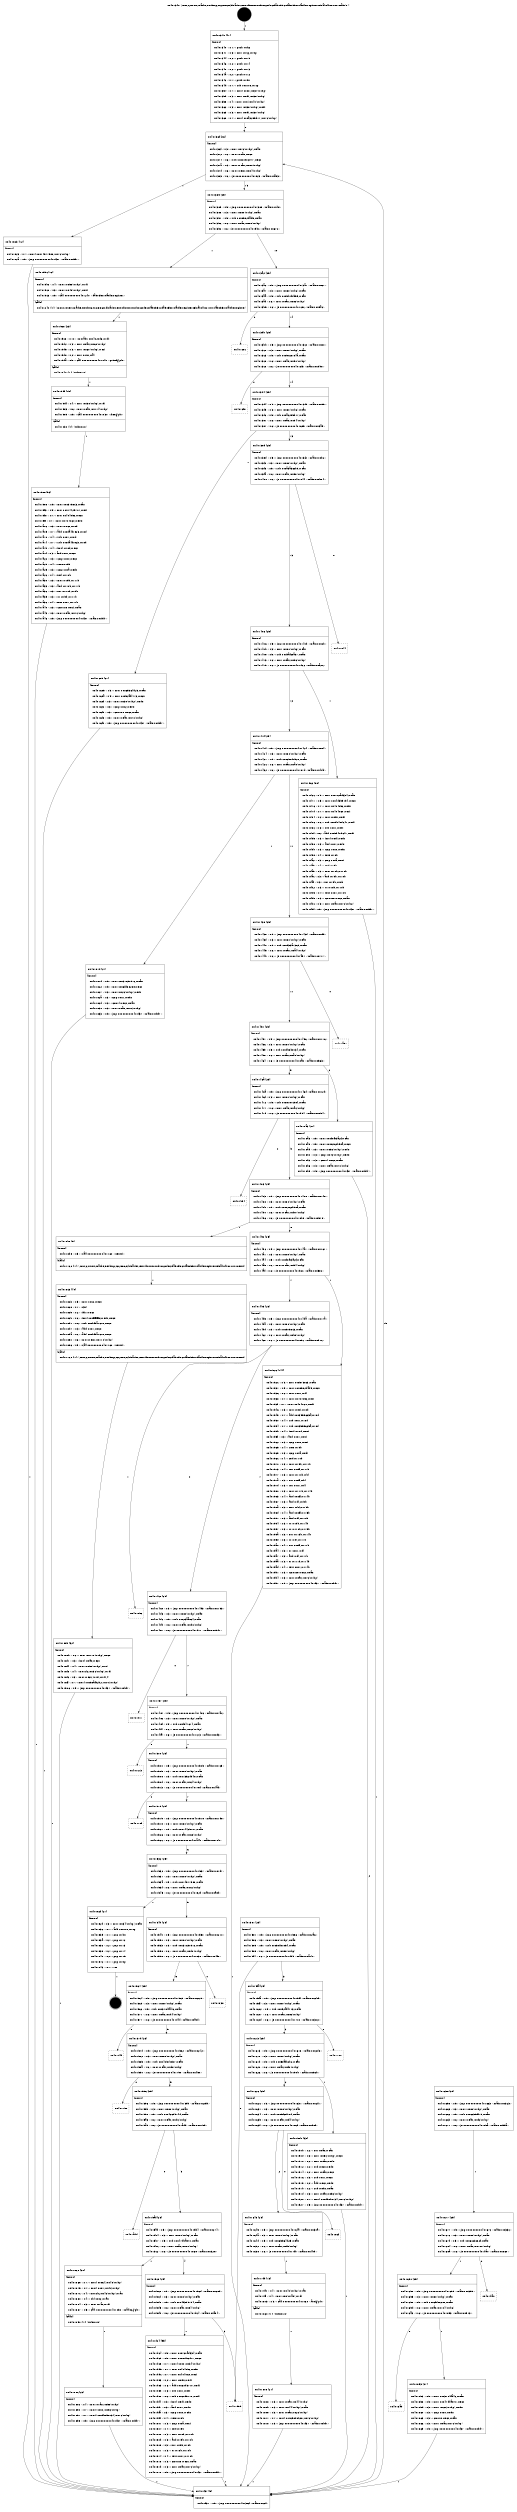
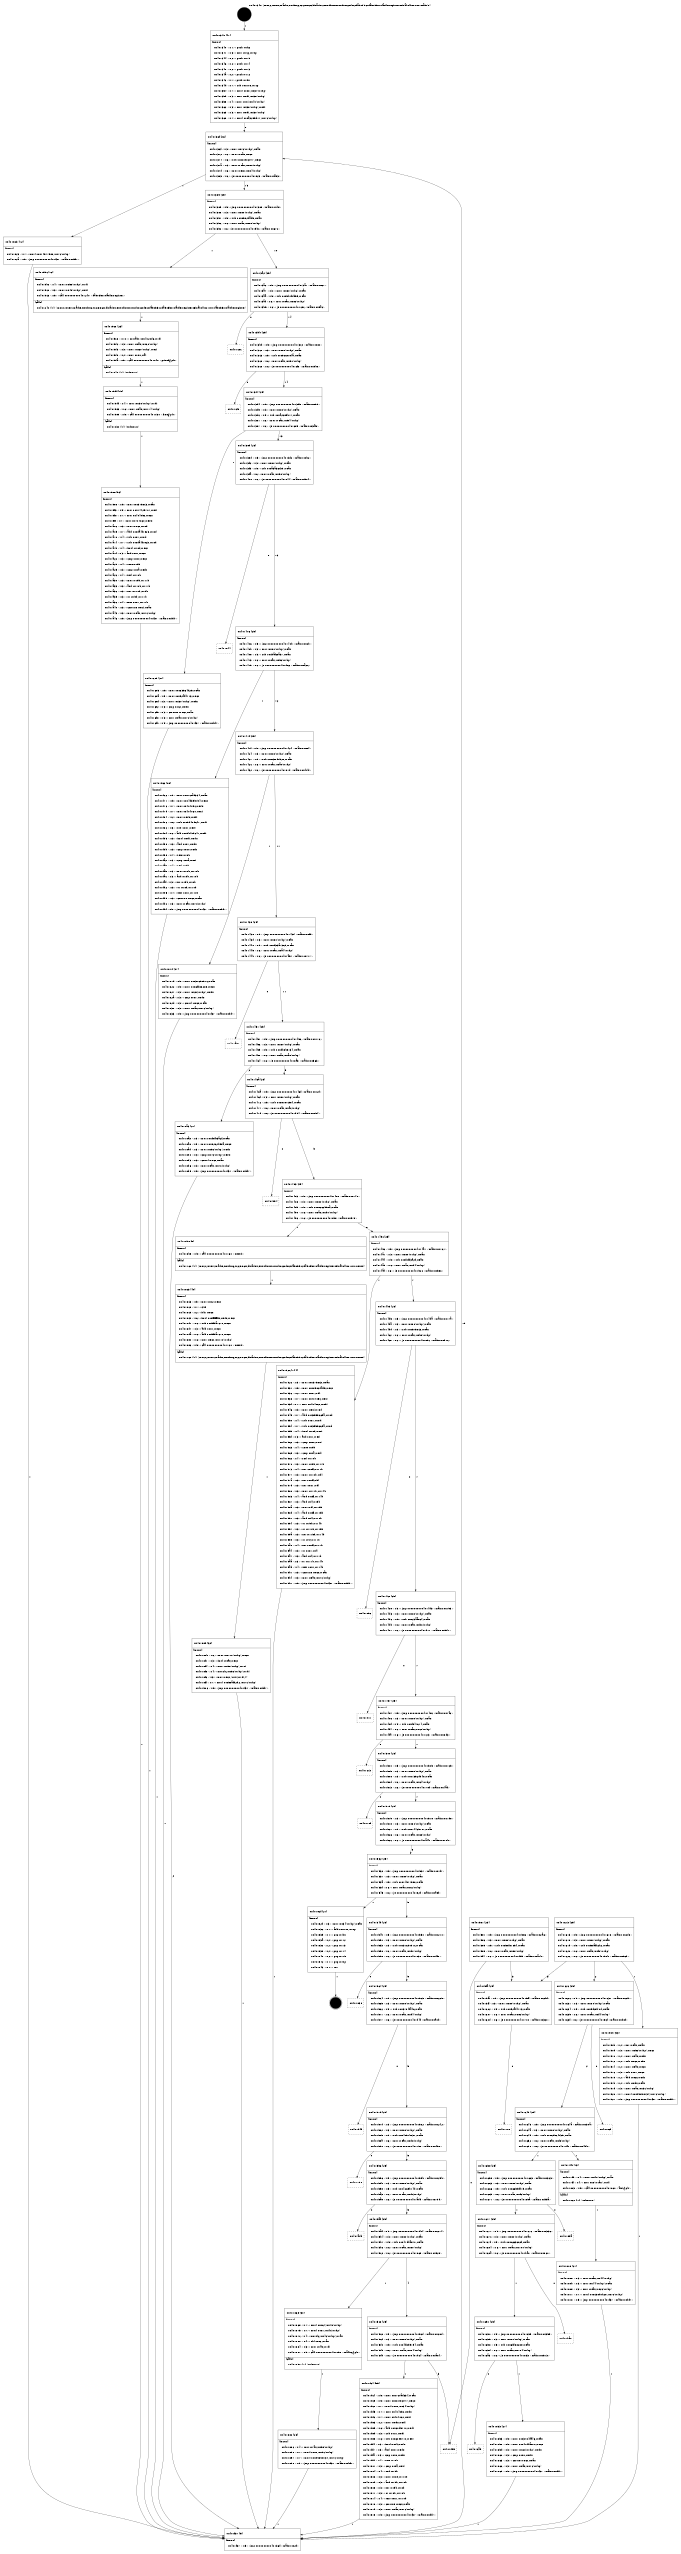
edge "0x4015fa [25]" -> "0x401613 [25]": reversed
edge "0x401645 [25]" -> "0x40165e [25]": added, label "1"
node "0x401e9a": added
